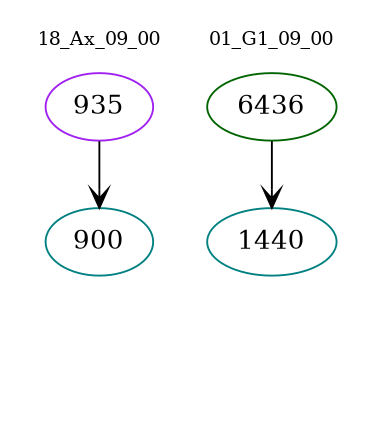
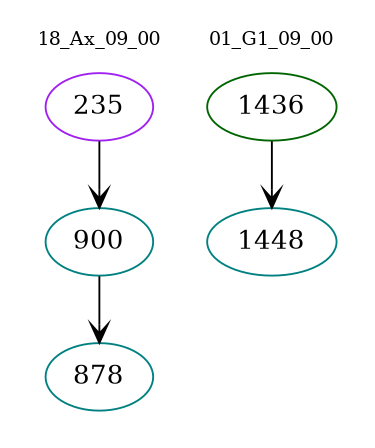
node "935": label "935" -> "235"
node "6436": label "6436" -> "1436"
node "1440": label "1440" -> "1448"
node "878": added
